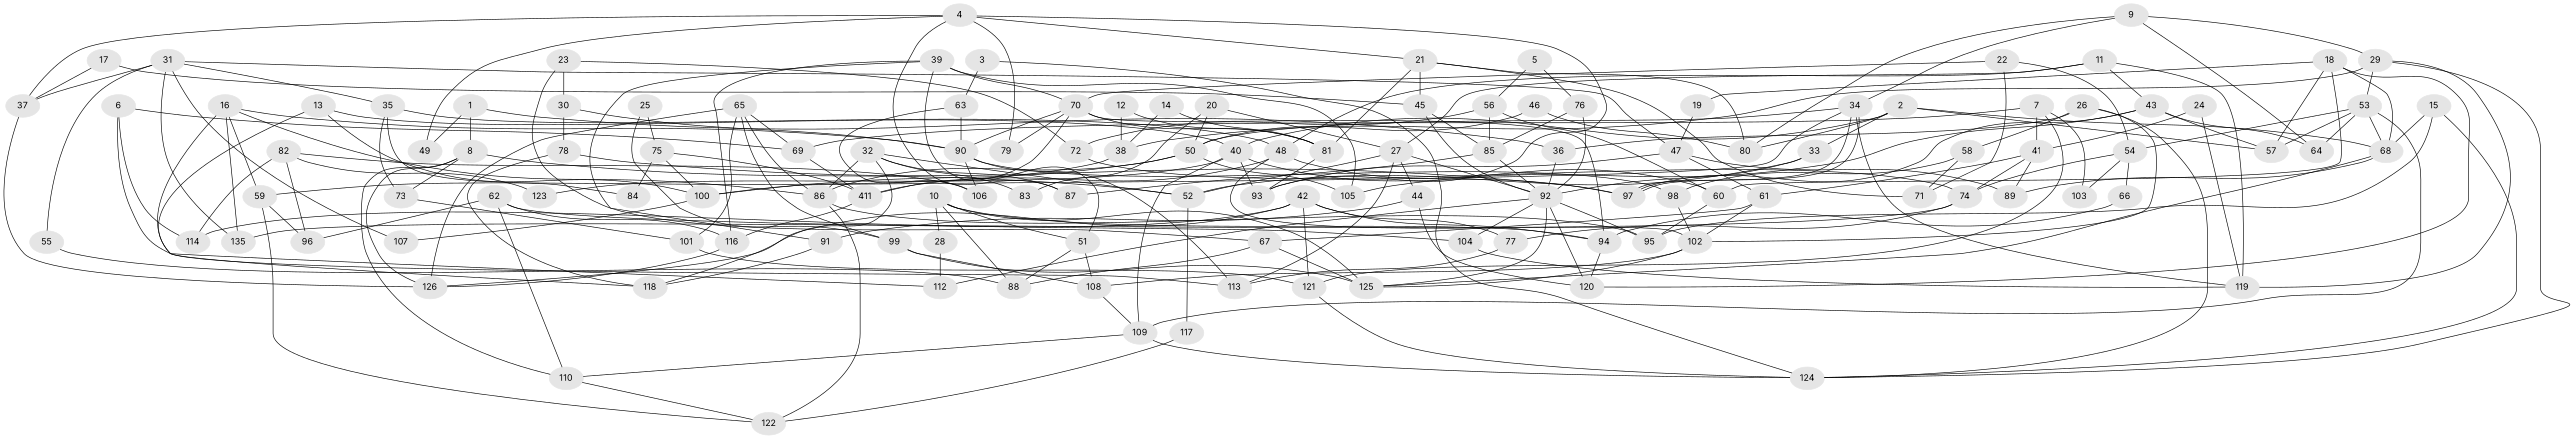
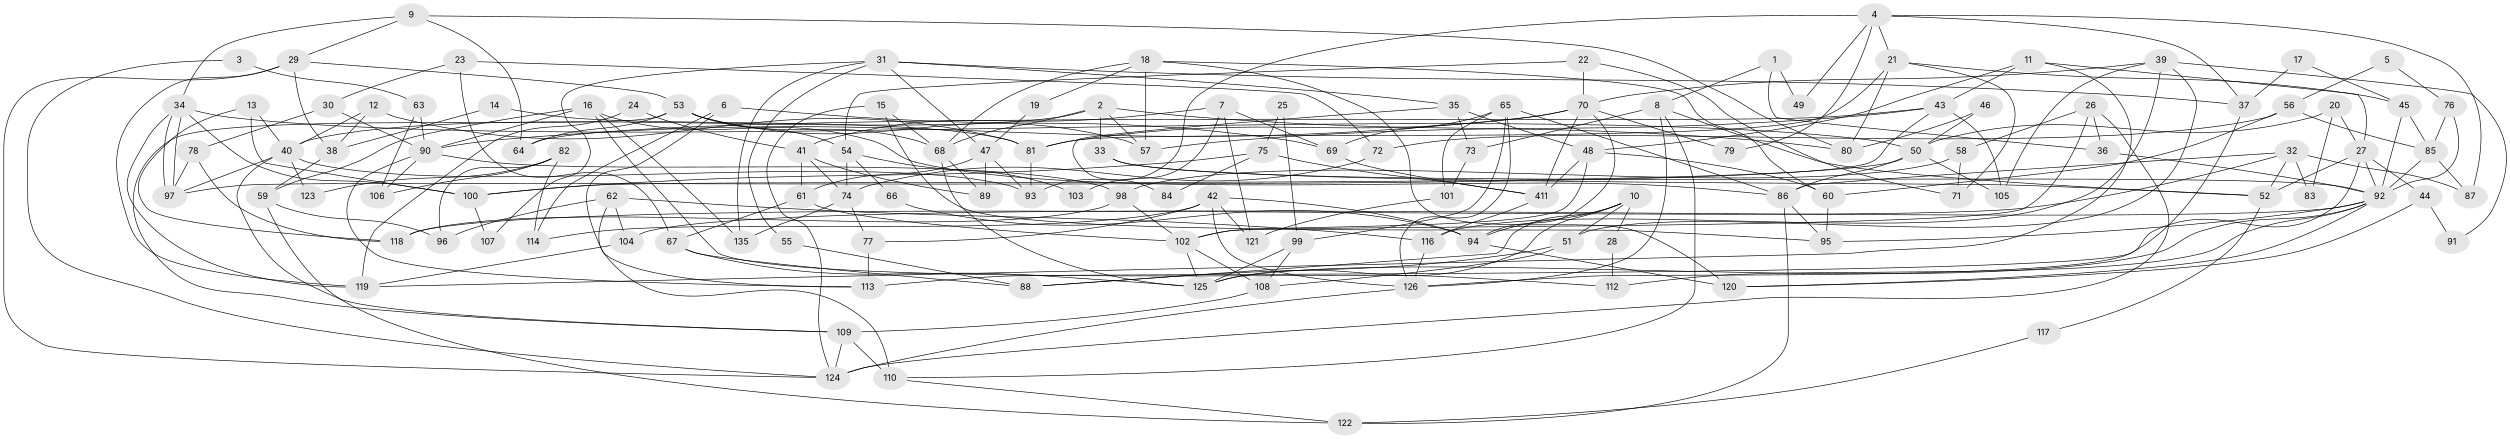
edge "12" -- "40": added
edge "91" -- "118": now "98" -- "118"
edge "121" -- "124": now "126" -- "124"
